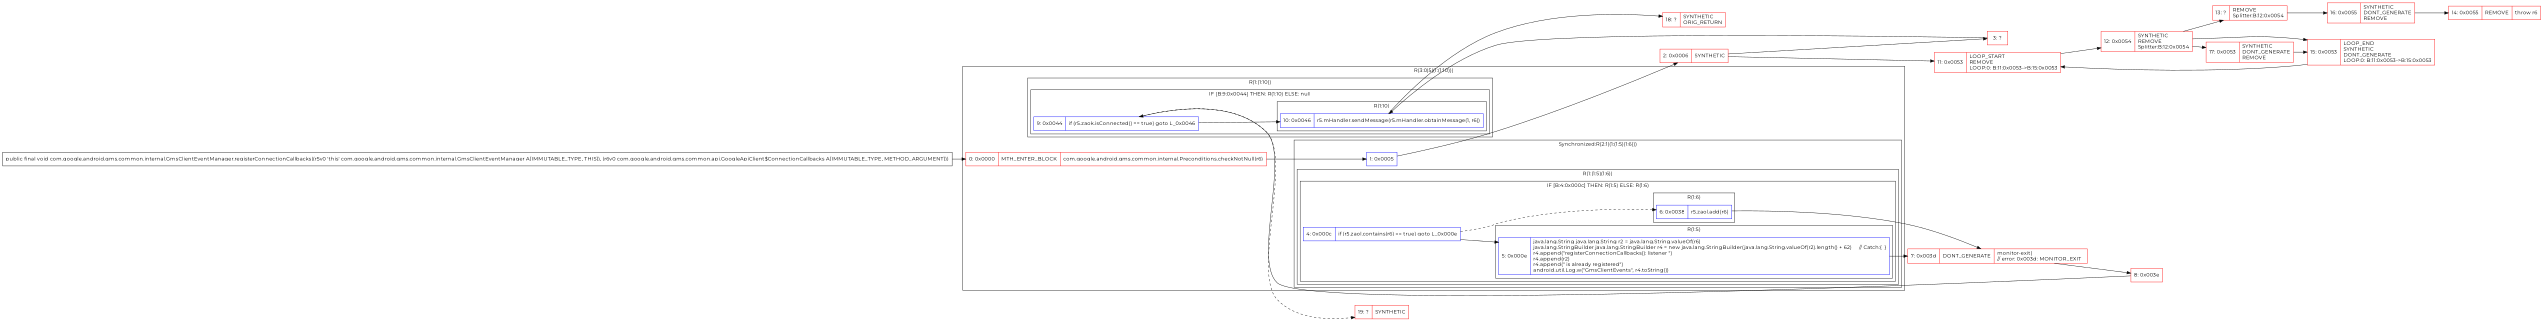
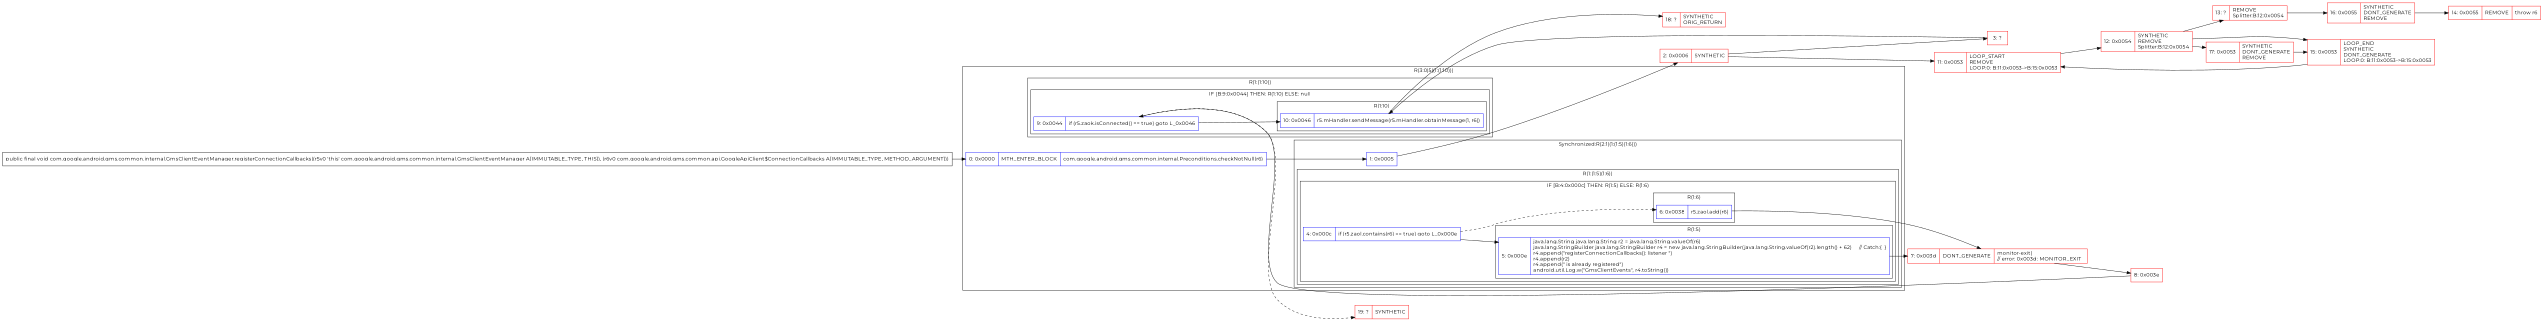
node "0: 0x0000": color red -> blue
